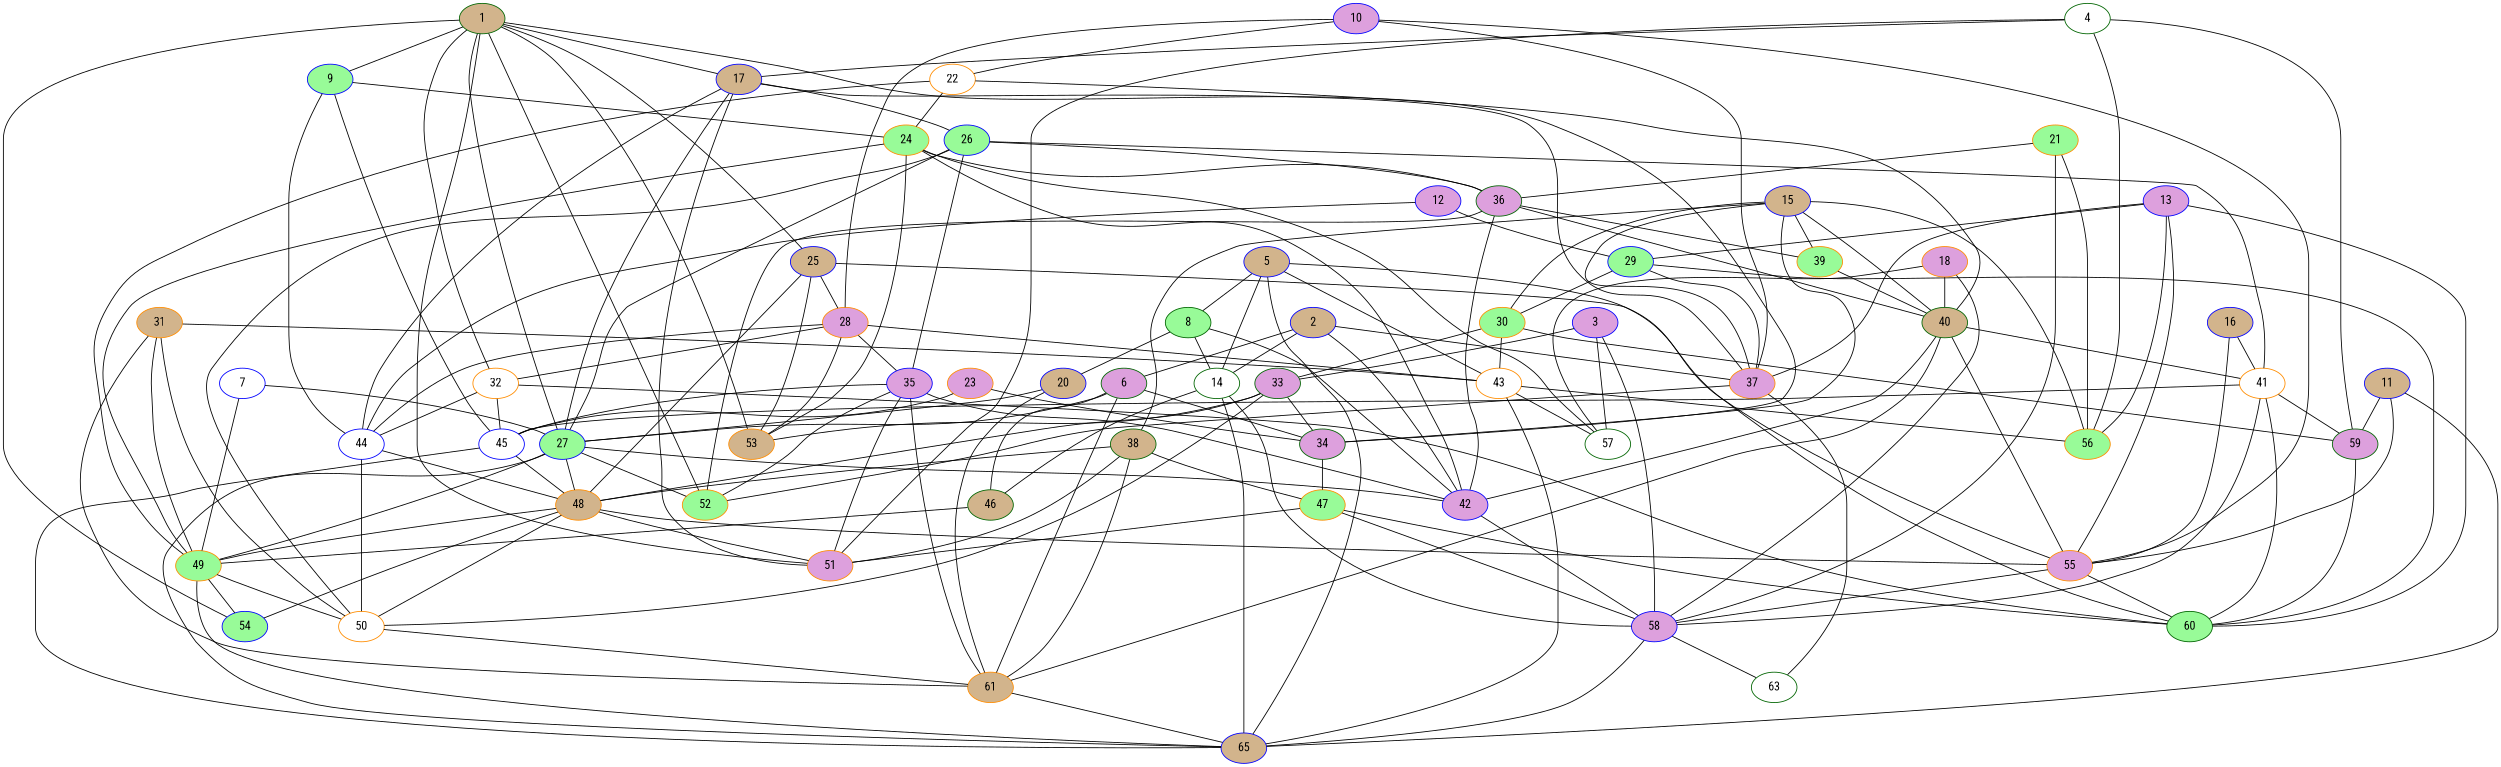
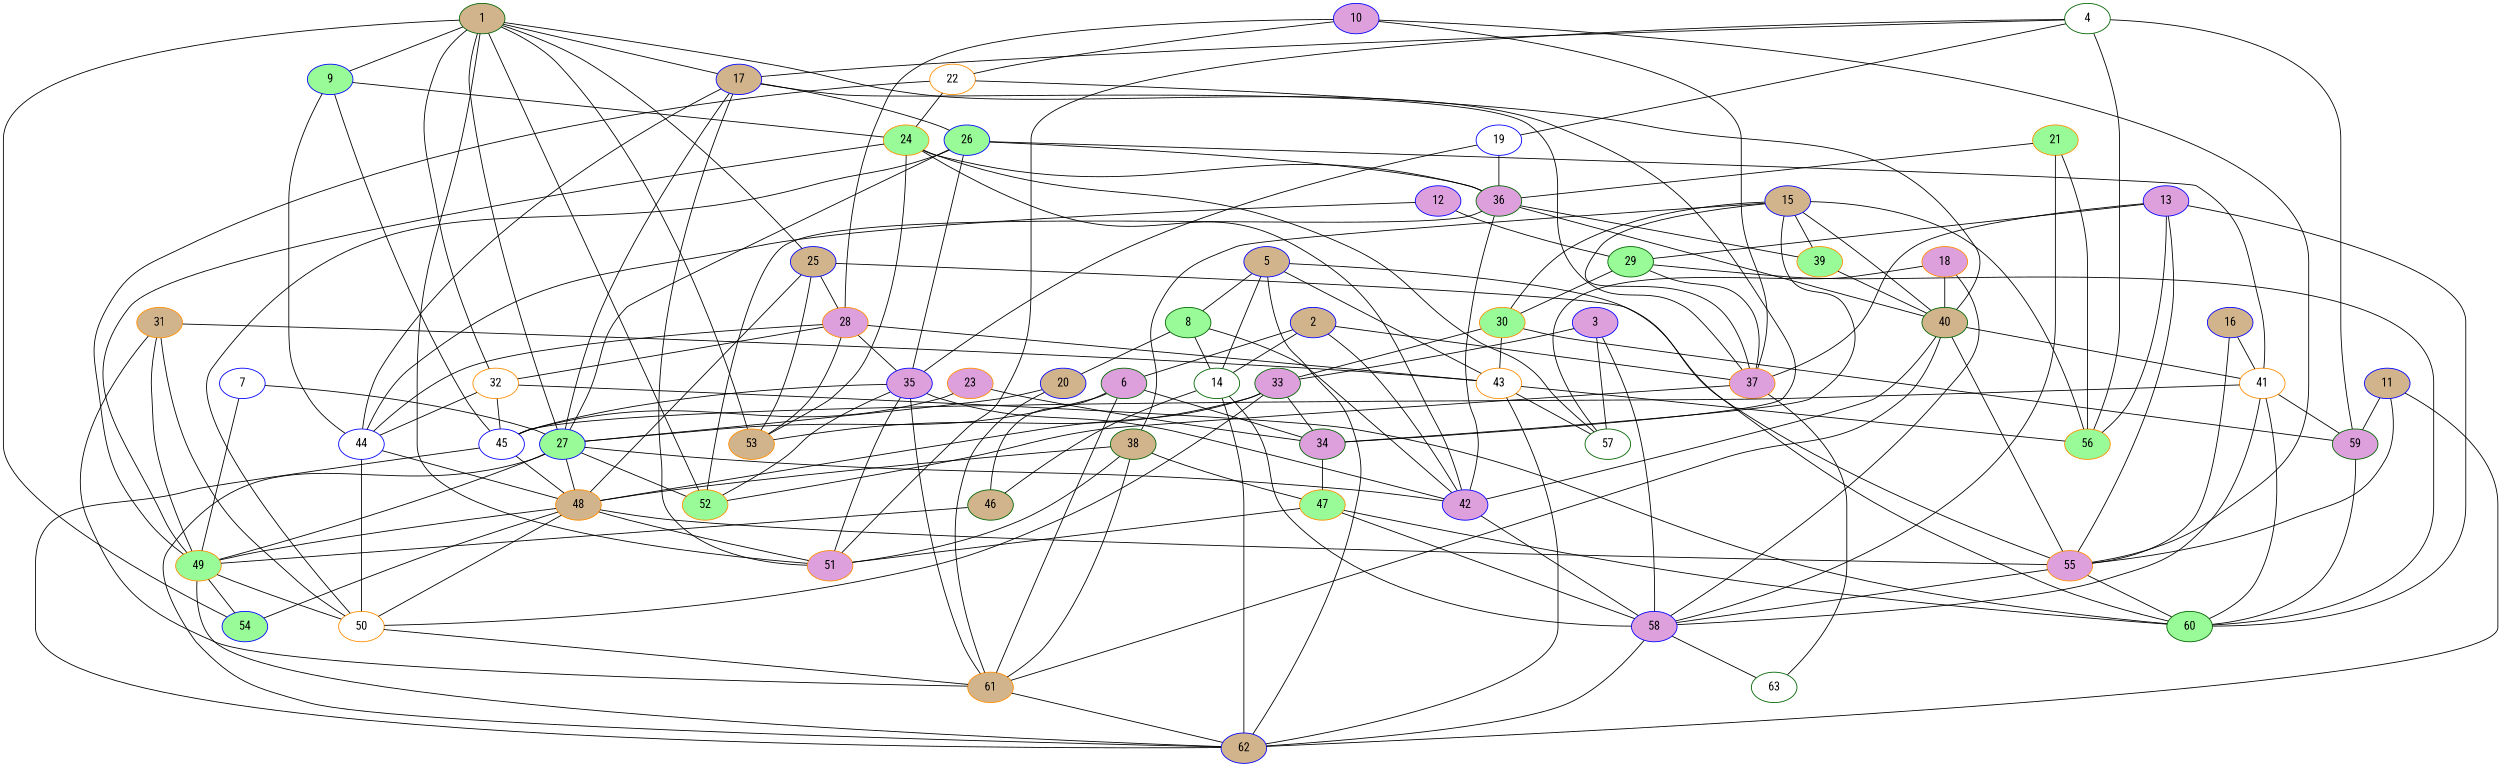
node "19": added
node "29": color blue -> darkgreen
node "65": label "65" -> "62"
